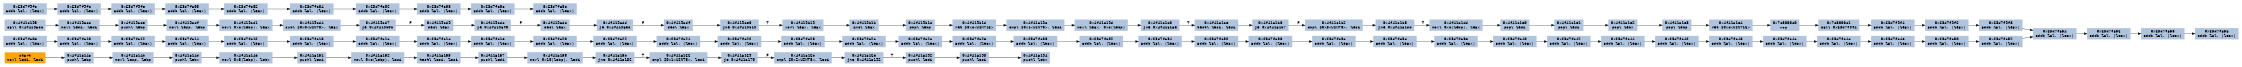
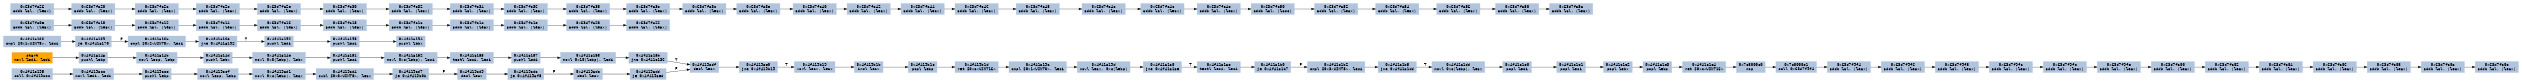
edge "0x63d7f9f8 addb %al, (%eax)" -> "0x63d7fa54 addb %al, (%eax)": now "0x63d7f9f8 addb %al, (%eax)" -> "0x63d7f9fa addb %al, (%eax)"
node "0x63d7fa24 addb %al, (%eax)": removed
node "0x63d7fa50 addb %al, (%eax)": label "0x63d7fa50 addb %al, (%eax)" -> "0x63d7fa50 addb %al, (%acc)"
edge "0x4f41a15b jne 0x4f41a136" -> "0x4f41a166 cmpl $0x1<UINT8>, %esi": now "0x4f41a15b jne 0x4f41a136" -> "0x4f419adf decl %eax"
